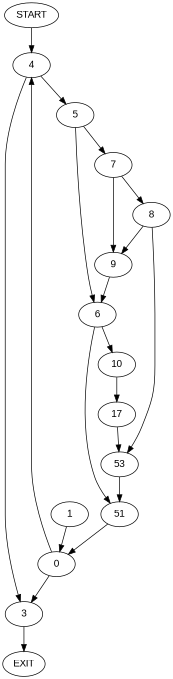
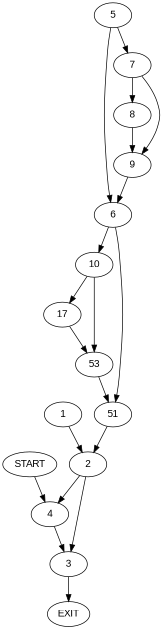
edge "4" -> "5": removed
edge "8" -> "53": now "10" -> "53"
node "0": label "0" -> "2"
